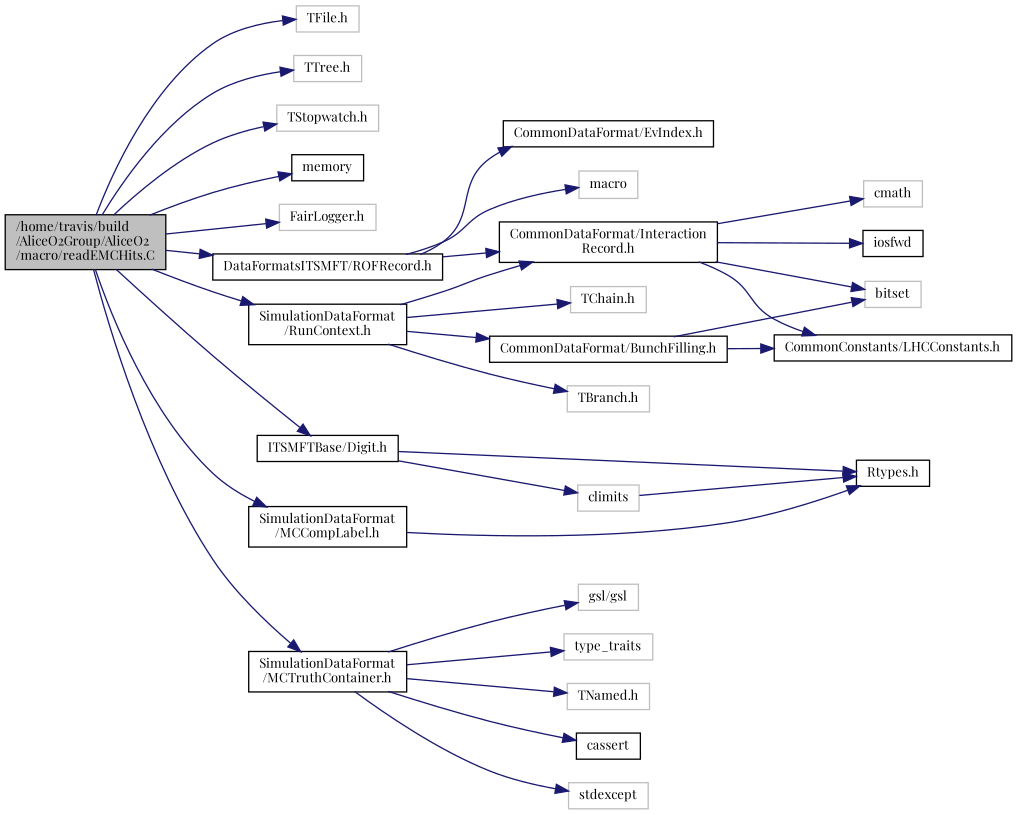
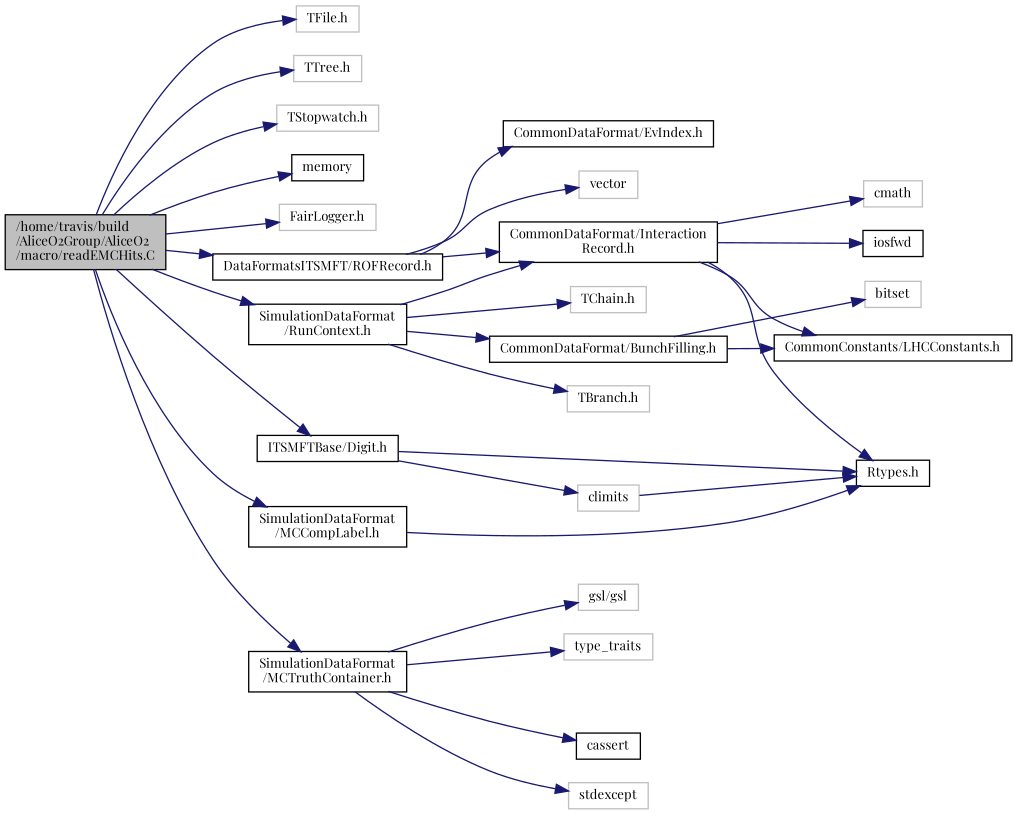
node "macro": label "macro" -> "vector"
edge "CommonDataFormat/Interaction Record.h" -> "bitset": now "CommonDataFormat/Interaction Record.h" -> "Rtypes.h"
node "TNamed.h": removed
